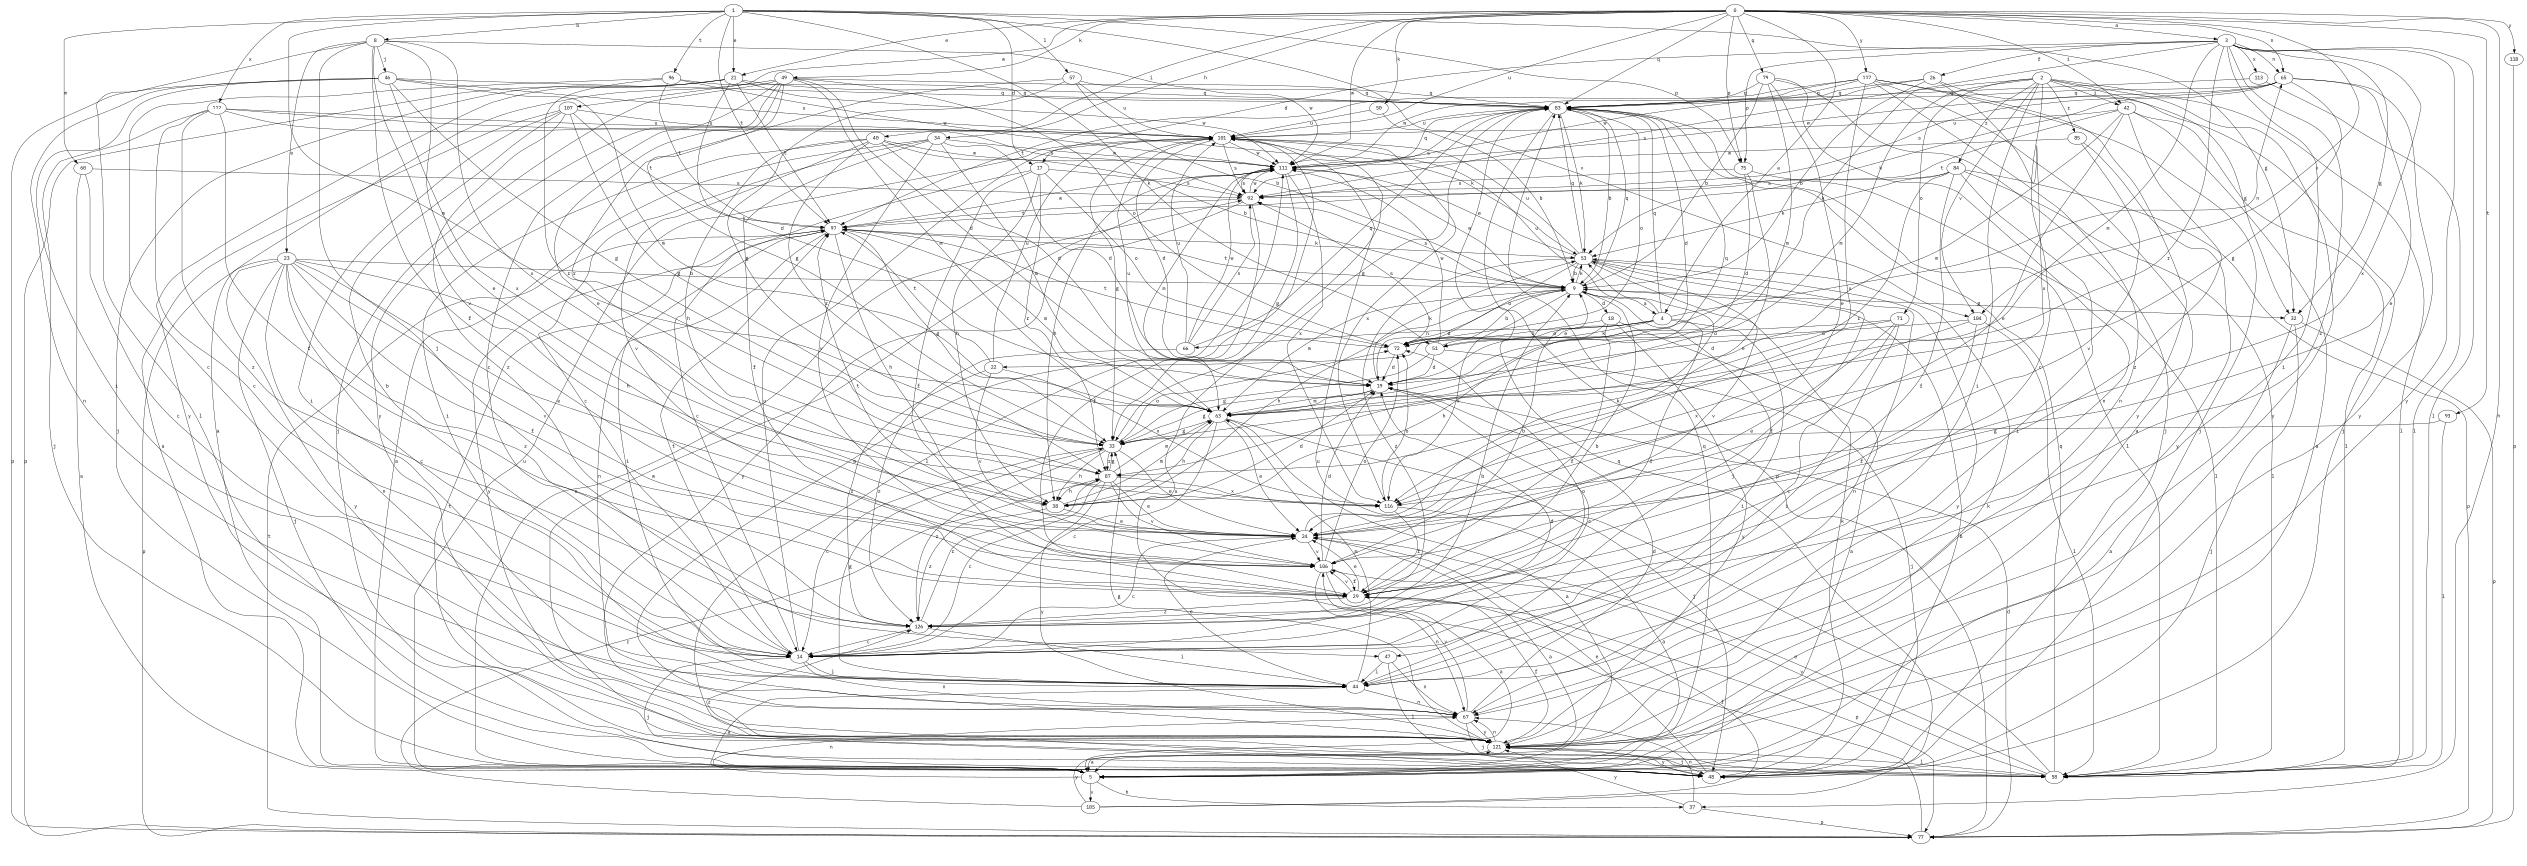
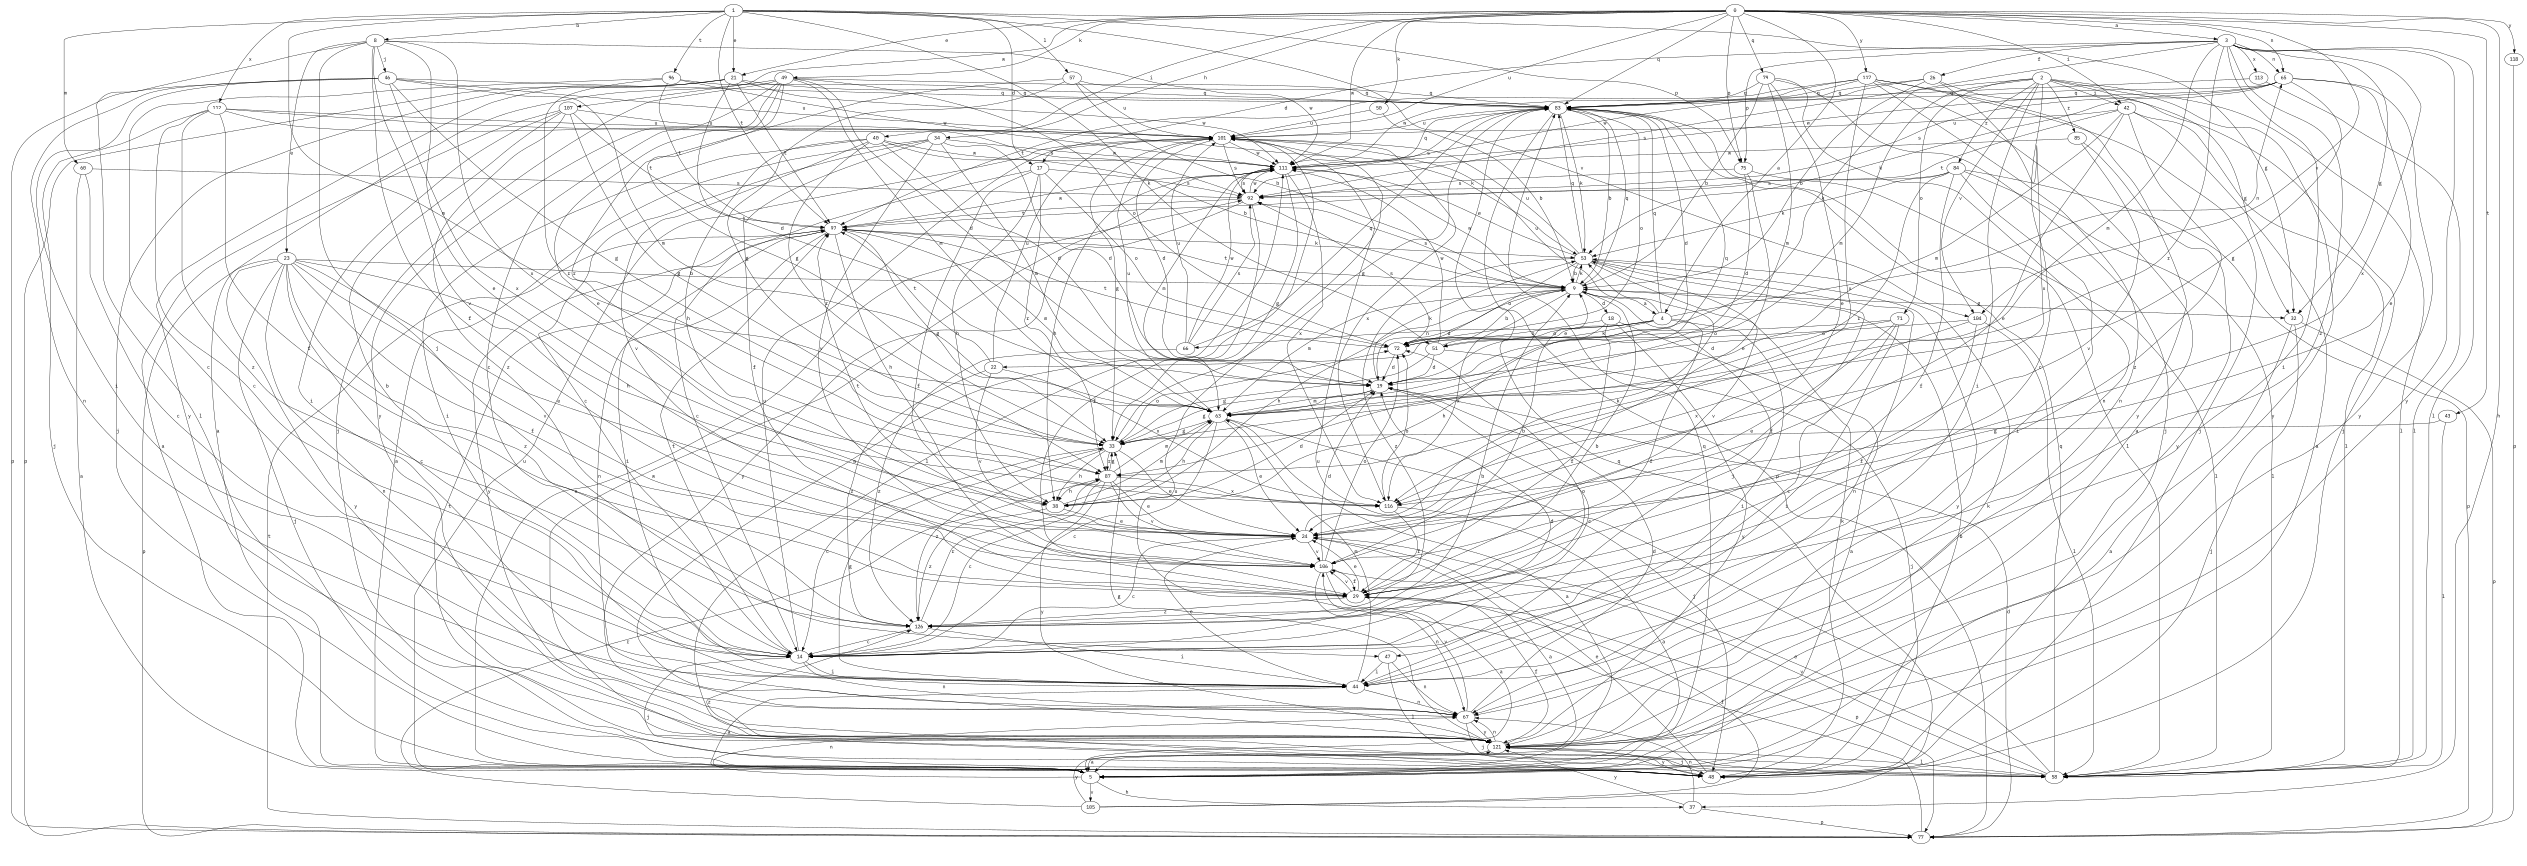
node "93": label "93" -> "43"
